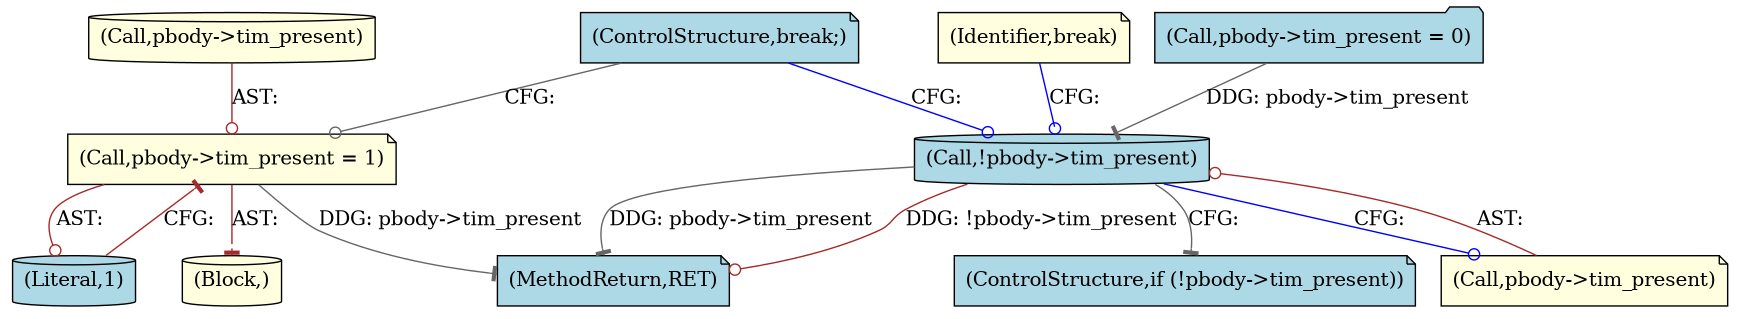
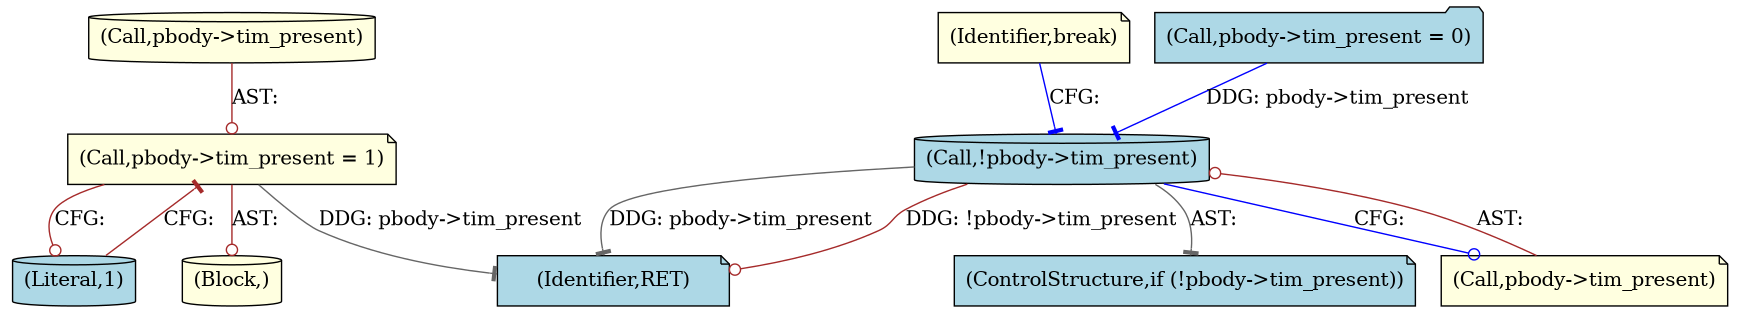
node "(ControlStructure,break;)": removed
edge "(Identifier,break)" -> "(Call,!pbody->tim_present)": arrowhead odot -> tee
edge "(Call,pbody->tim_present = 0)" -> "(Call,!pbody->tim_present)": color gray40 -> blue
edge "(Call,pbody->tim_present = 1)" -> "(Block,)": arrowhead tee -> odot
edge "(Call,pbody->tim_present = 1)" -> "(Literal,1)": label "AST: " -> "CFG: "
edge "(Call,!pbody->tim_present)" -> "(ControlStructure,if (!pbody->tim_present))": label "CFG: " -> "AST: "
node "(MethodReturn,RET)": label "(MethodReturn,RET)" -> "(Identifier,RET)"
